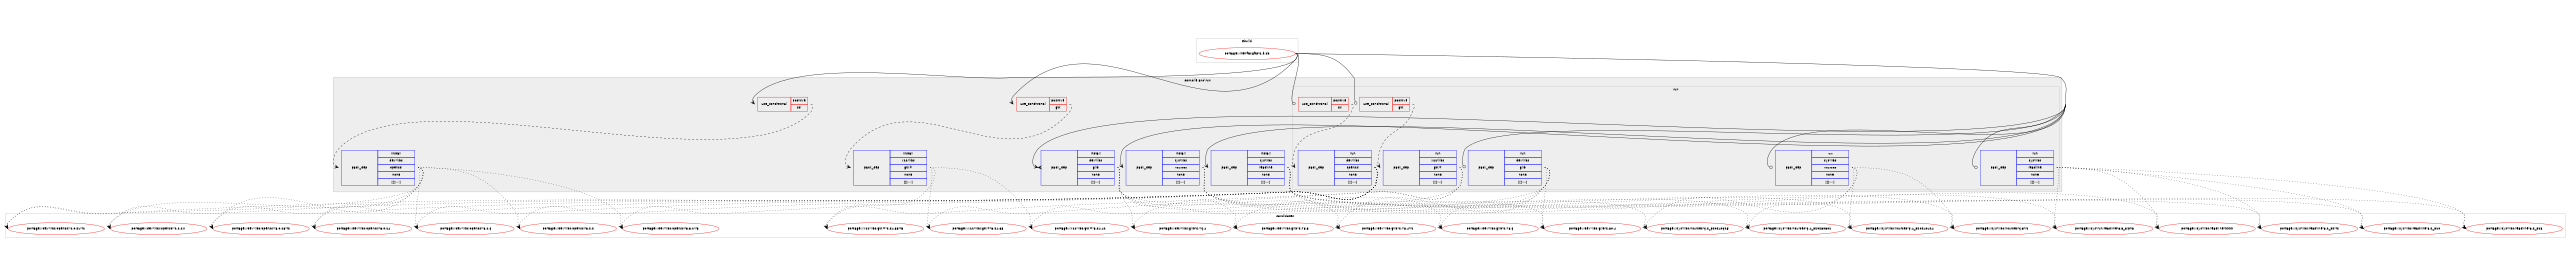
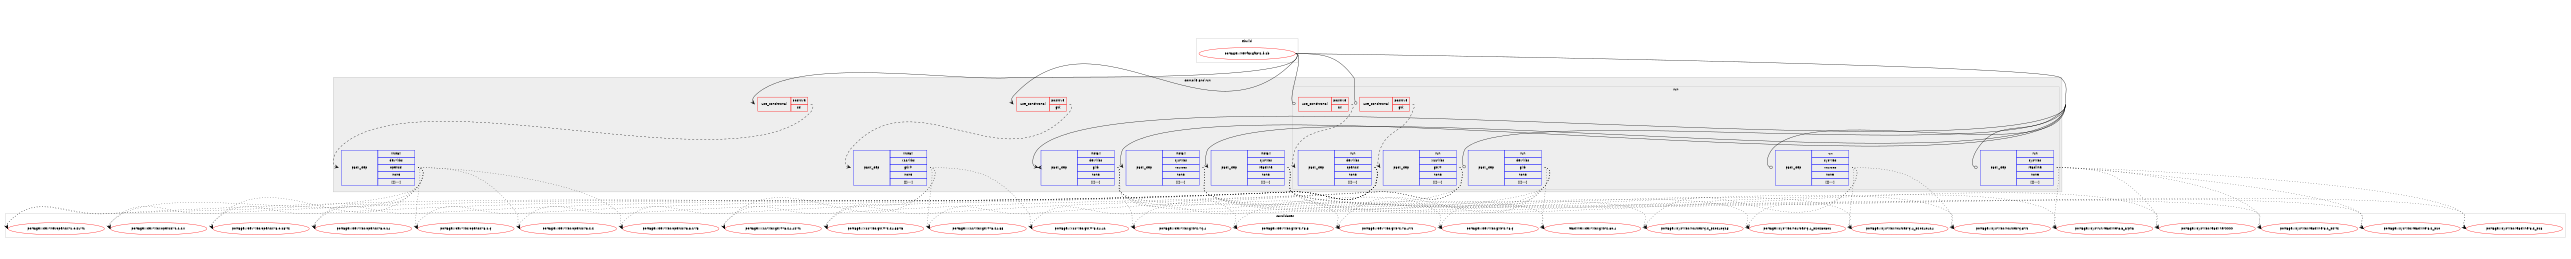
node "portage://dev-libs/openssl-1.0.2u-r1": label "portage://dev-libs/openssl-1.0.2u-r1" -> "portage://dev-net/openssl-1.0.2u-r1"
node "portage://x11-libs/gtk+-3.24.42-r1": added
node "portage://dev-libs/glib-2.80.4": label "portage://dev-libs/glib-2.80.4" -> "readline://dev-libs/glib-2.80.4"
